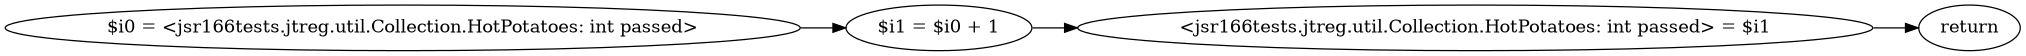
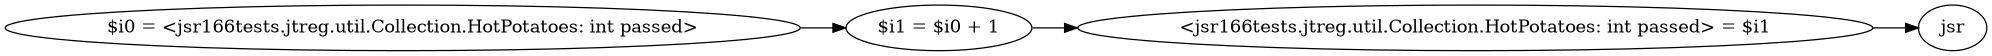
node "return": label "return" -> "jsr"
